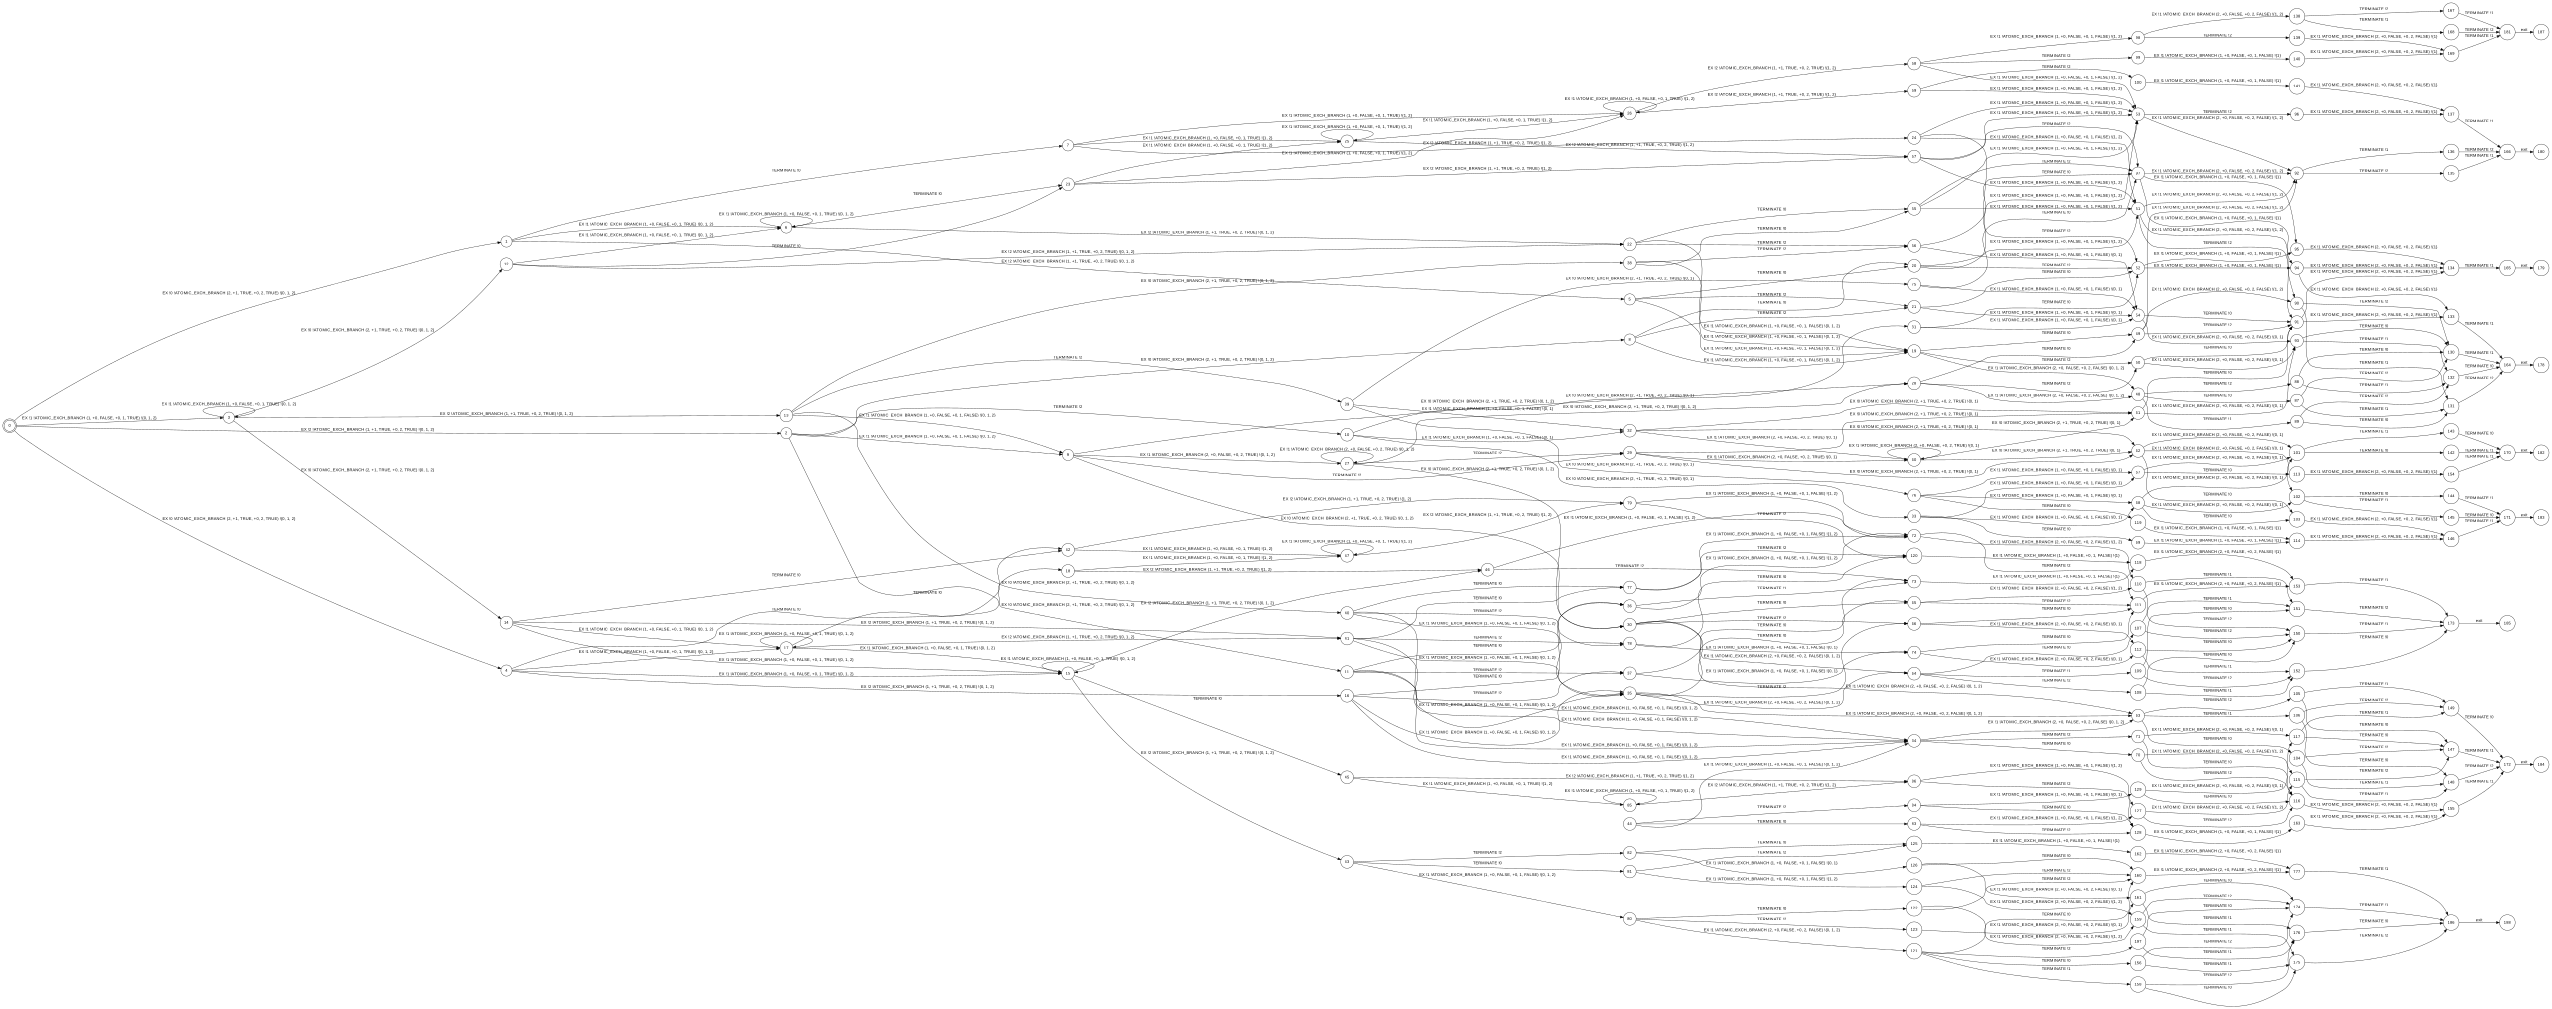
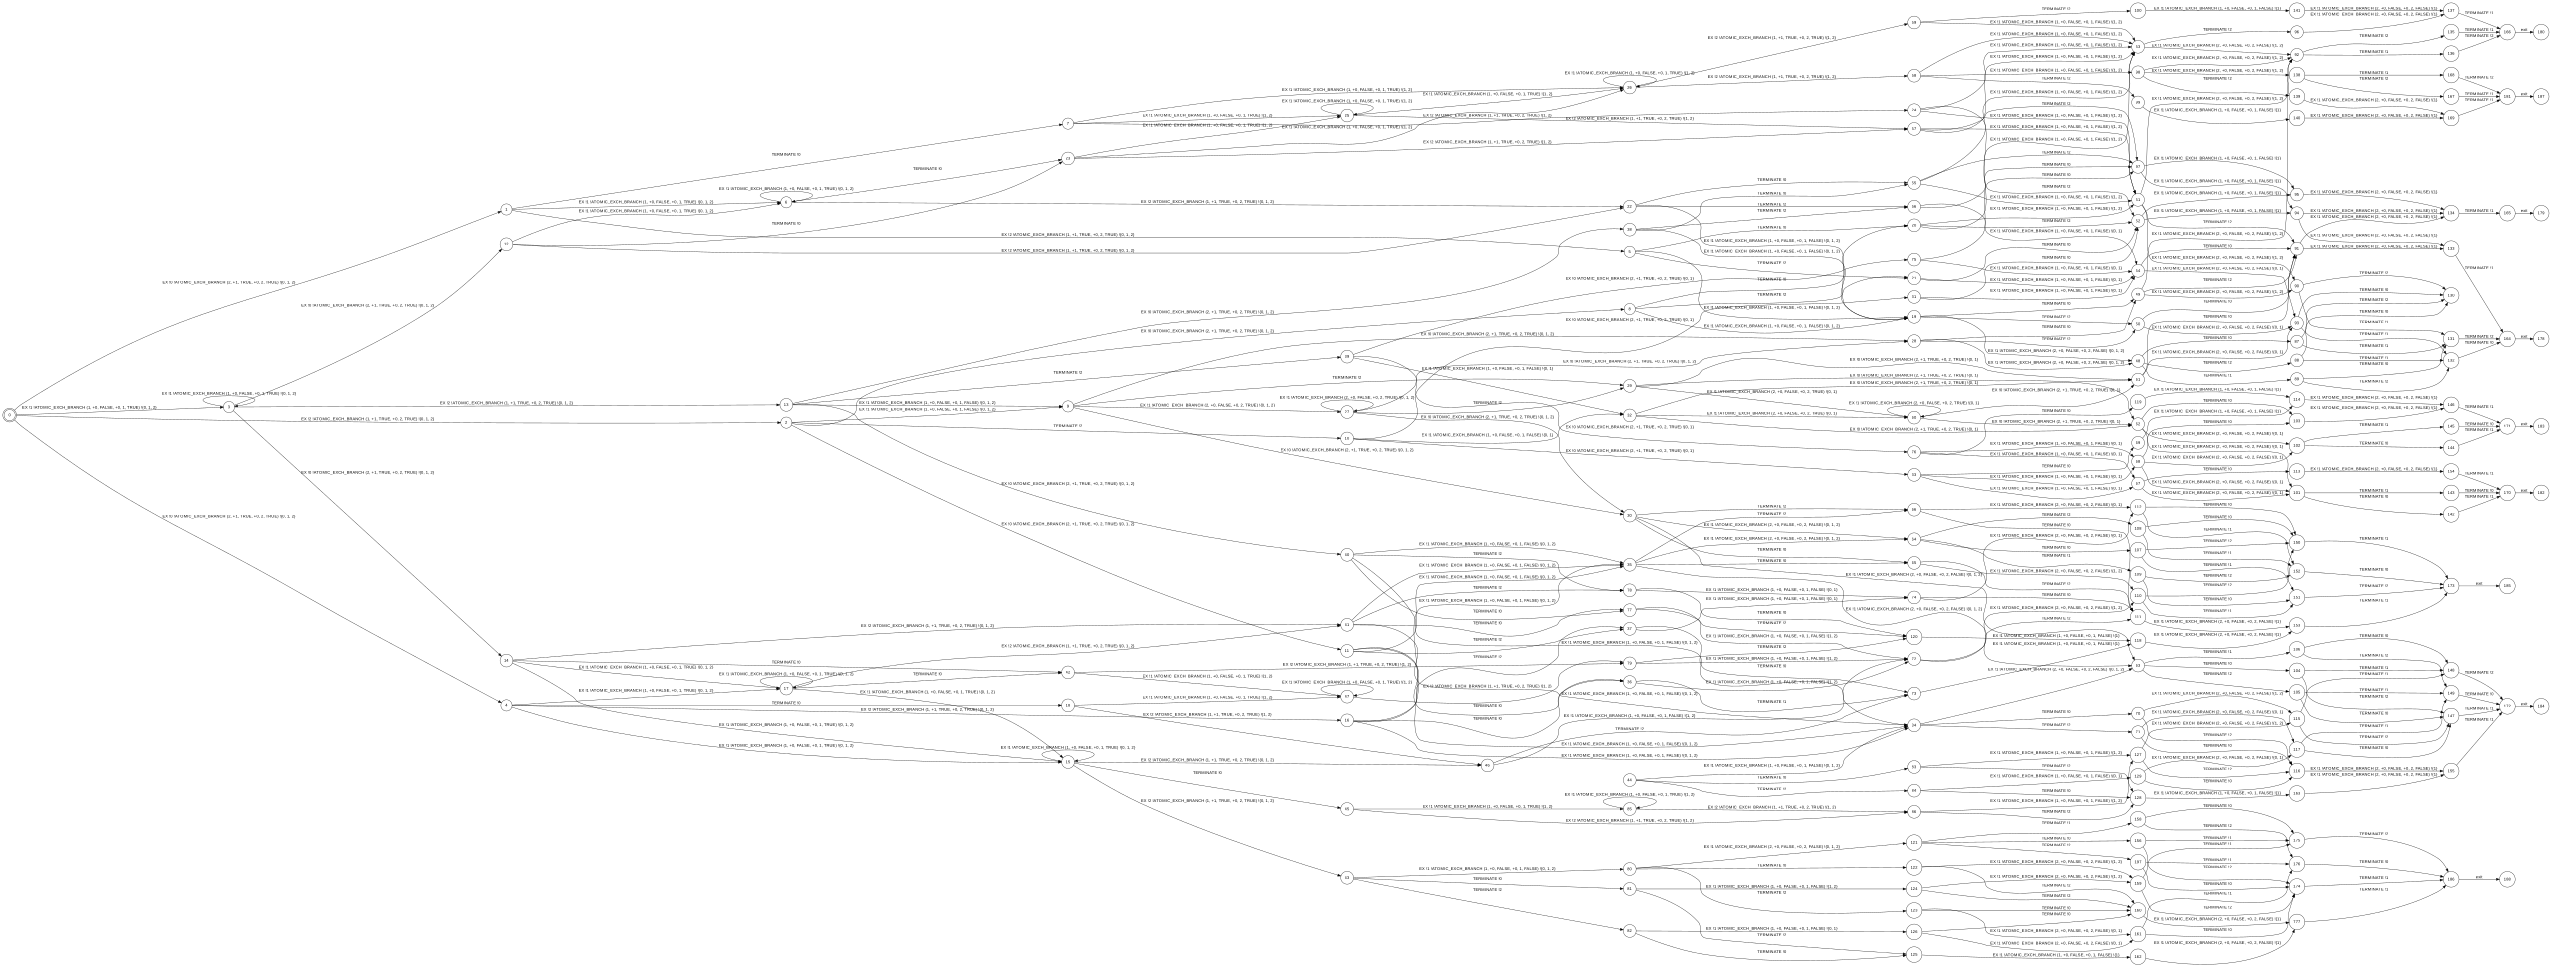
edge "97" -> "92": now "98" -> "92"
edge "130" -> "164": removed, label "TERMINATE !1"
edge "121" -> "160": now "123" -> "160"
